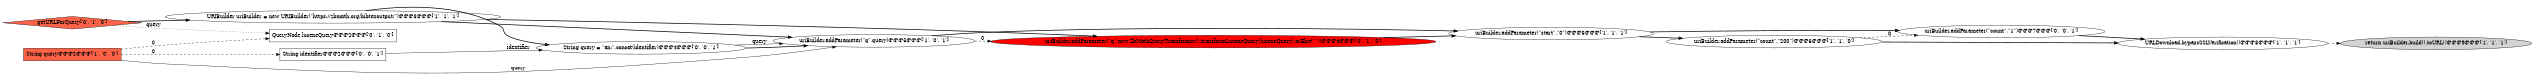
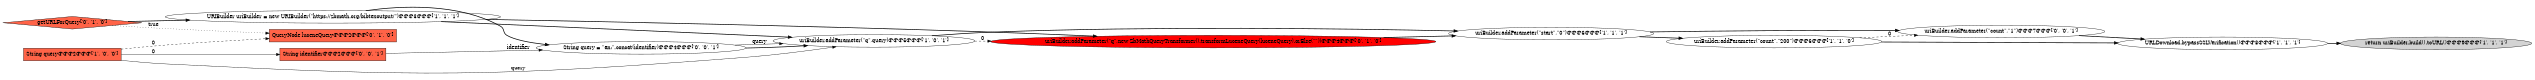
edge "getURLForQuery['0', '1', '0']" -> "QueryNode luceneQuery@@@2@@@['0', '1', '0']": label "query" -> "true"
node "QueryNode luceneQuery@@@2@@@['0', '1', '0']": fillcolor white -> tomato
edge "URLDownload.bypassSSLVerification()@@@8@@@['1', '1', '1']" -> "return uriBuilder.build().toURL()@@@9@@@['1', '1', '1']": style dashed -> bold
edge "String query@@@2@@@['1', '0', '0']" -> "String identifier@@@2@@@['0', '0', '1']": style dashed -> solid
node "String identifier@@@2@@@['0', '0', '1']": fillcolor white -> tomato
